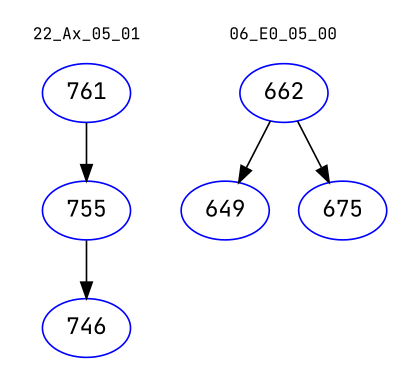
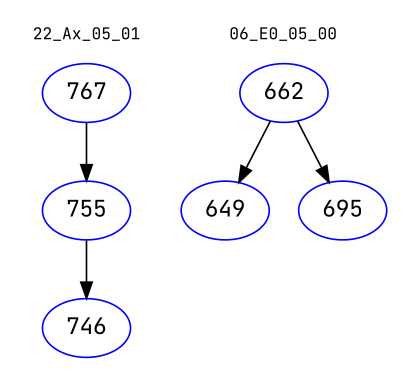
node "761": label "761" -> "767"
node "675": label "675" -> "695"
